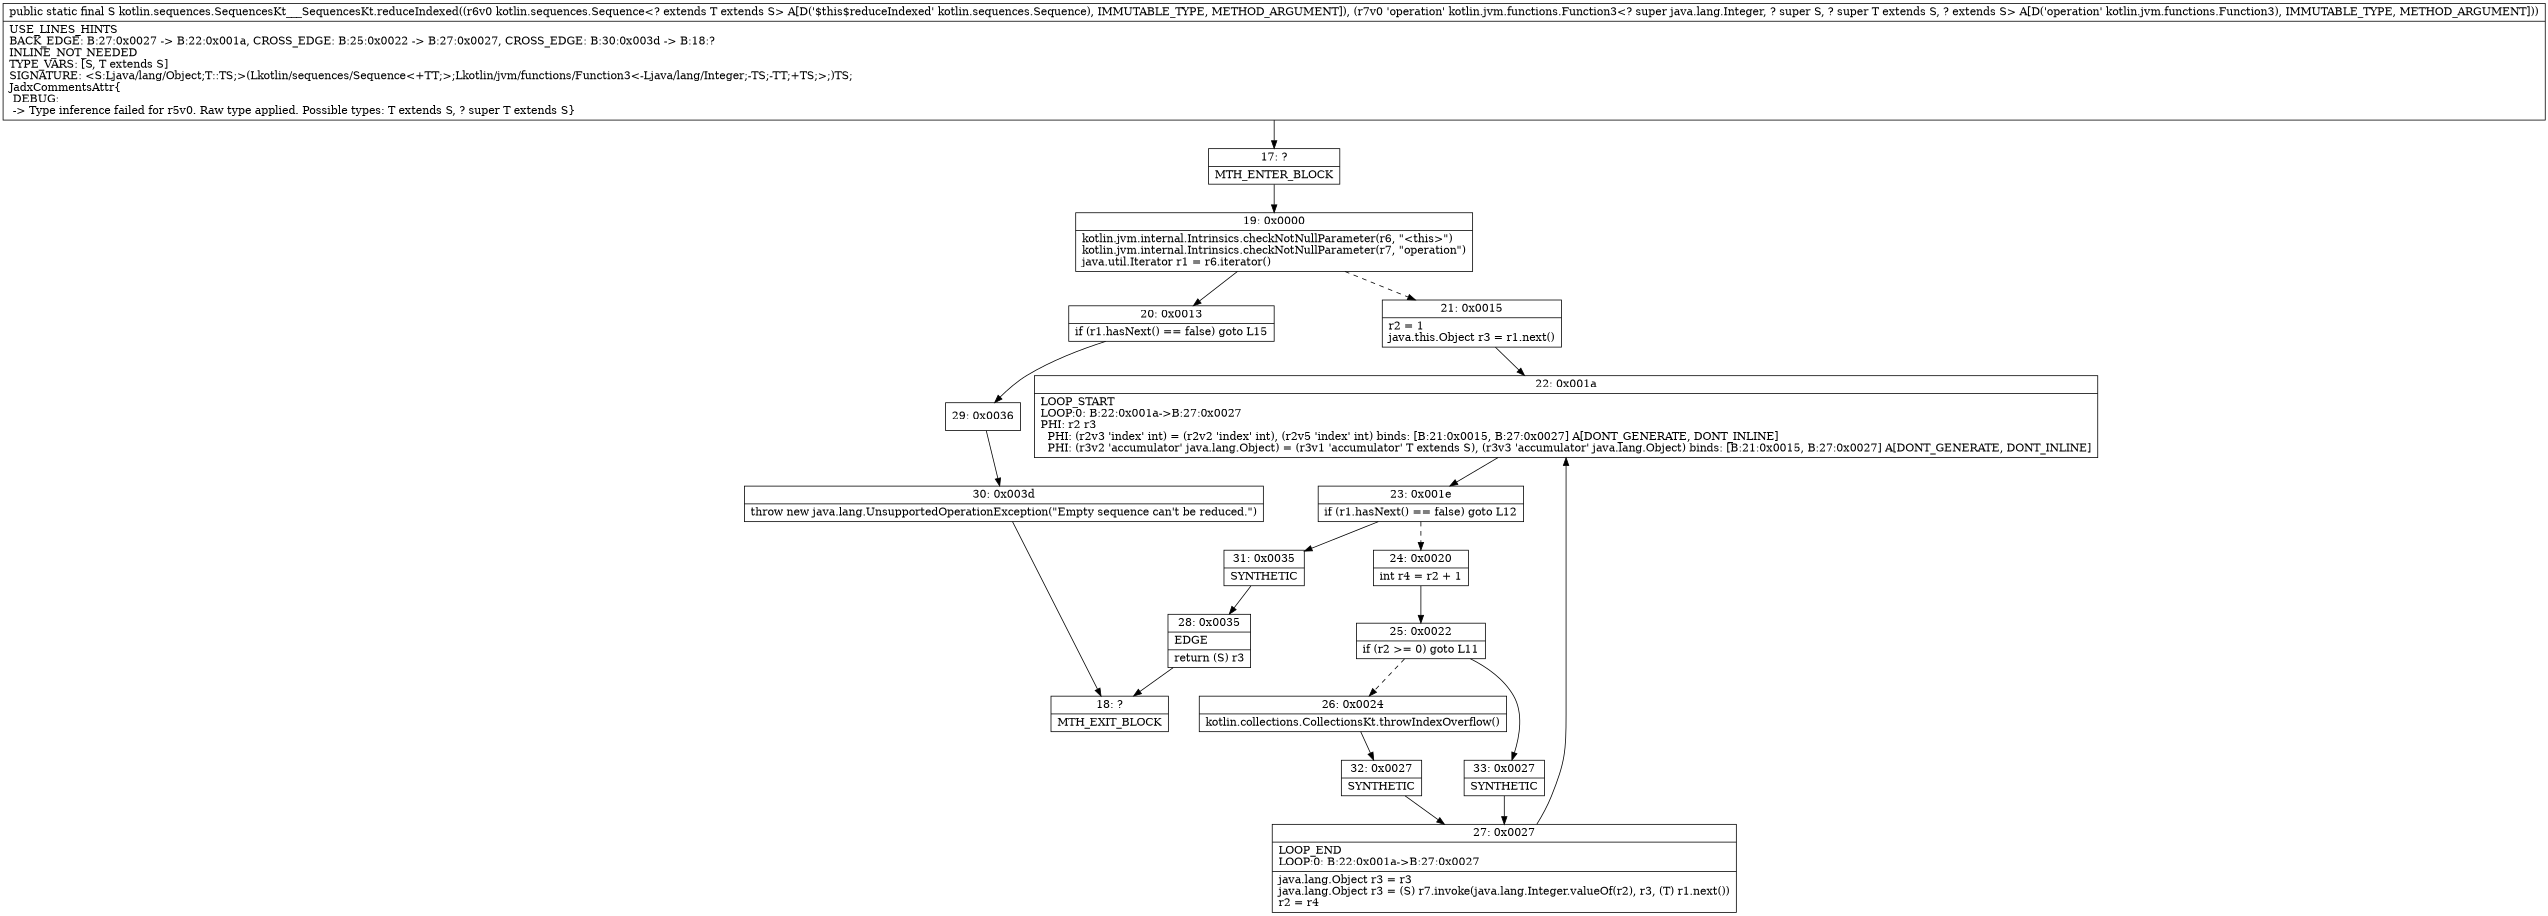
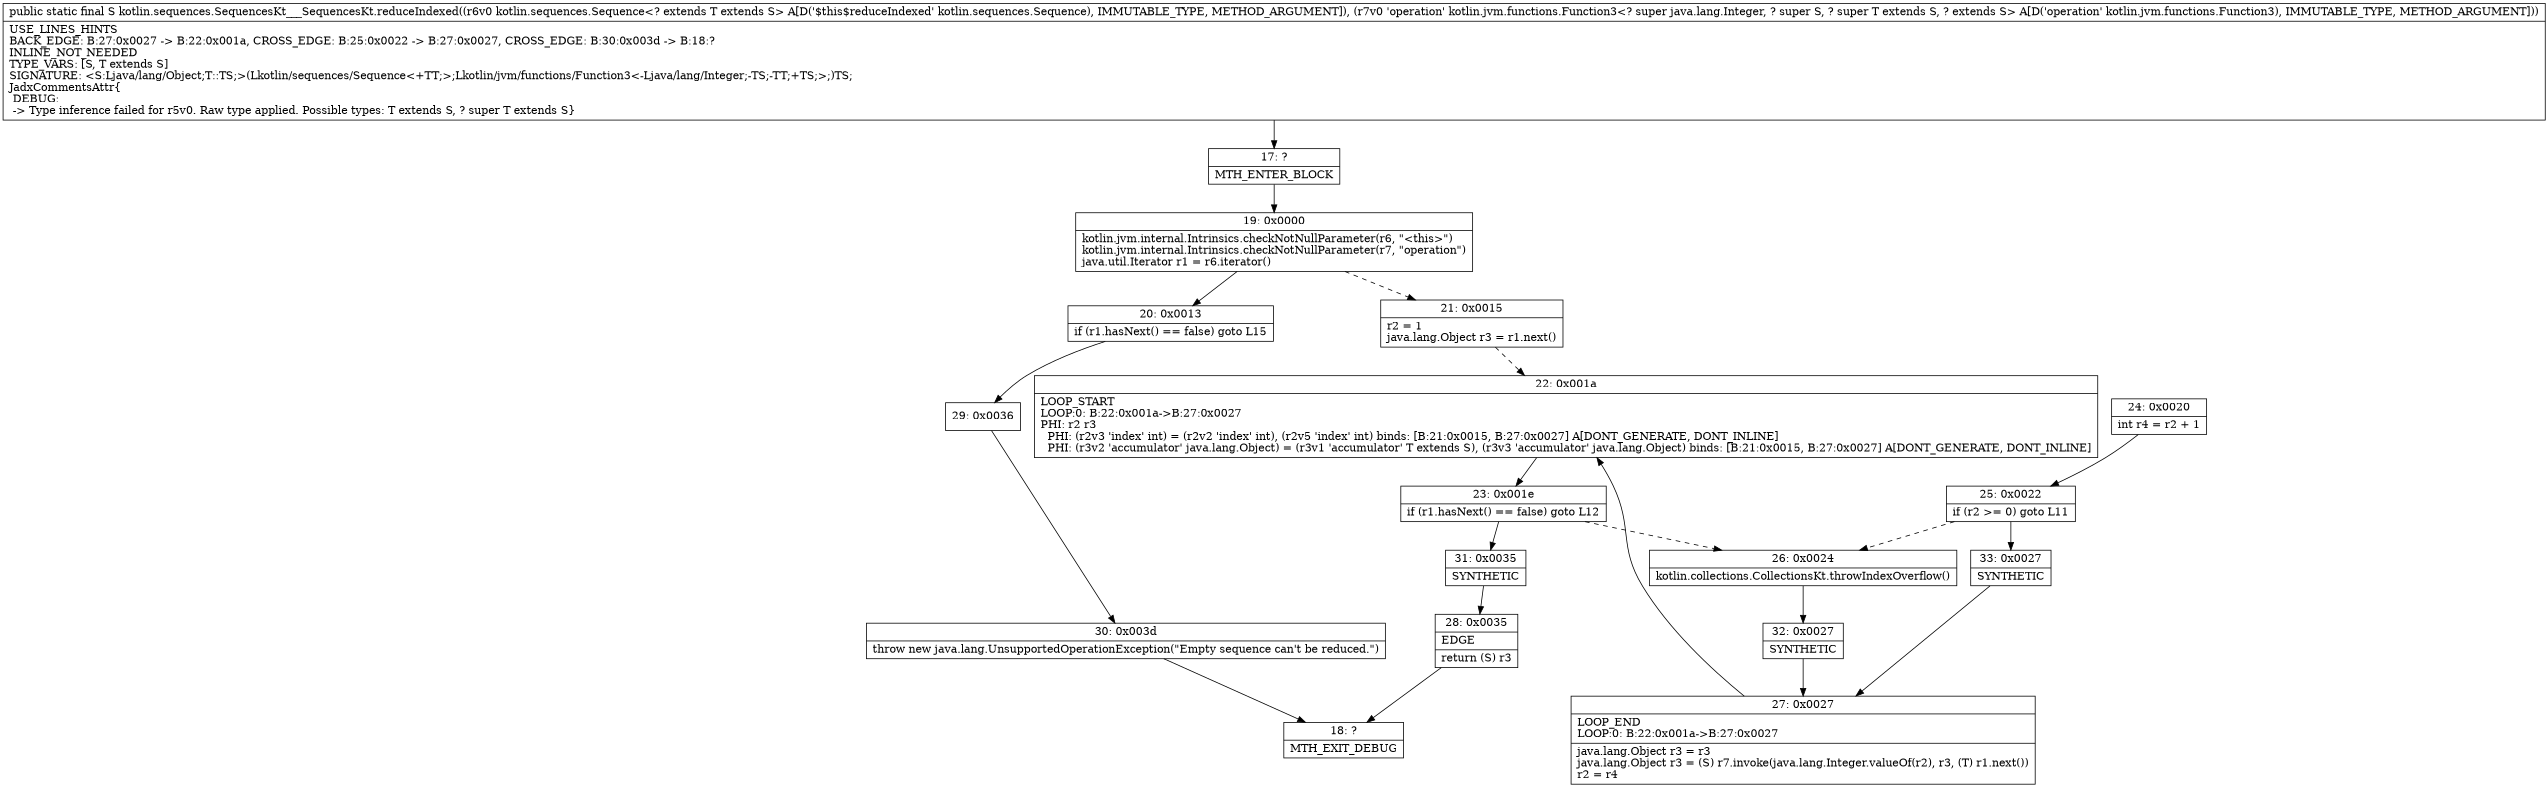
node "21: 0x0015": text "java.this.Object r3 = r1.next()" -> "java.lang.Object r3 = r1.next()"
edge "21: 0x0015" -> "22: 0x001a": style solid -> dashed
edge "23: 0x001e" -> "24: 0x0020": now "23: 0x001e" -> "26: 0x0024"
node "18: ?": text "MTH_EXIT_BLOCK" -> "MTH_EXIT_DEBUG"
